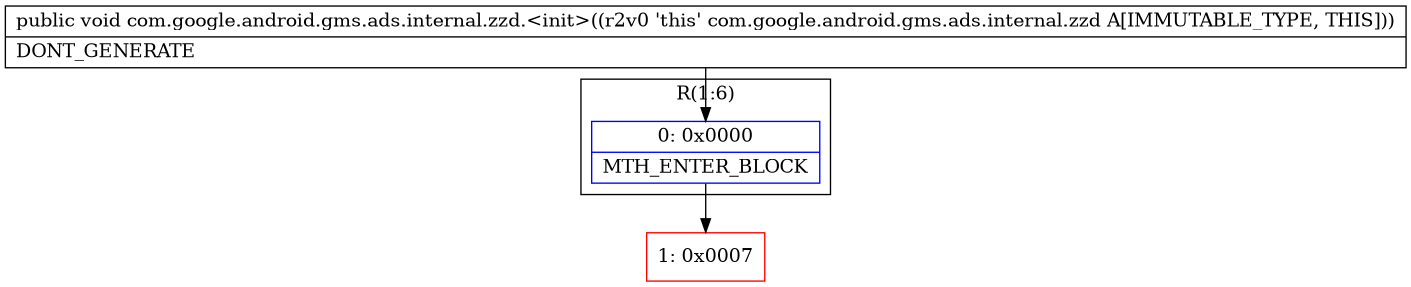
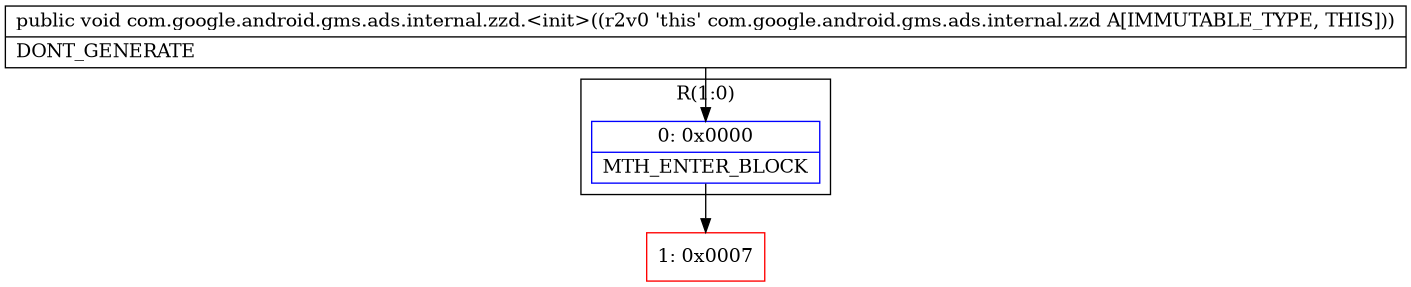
cluster "R(1:6)": label "R(1:6)" -> "R(1:0)"
